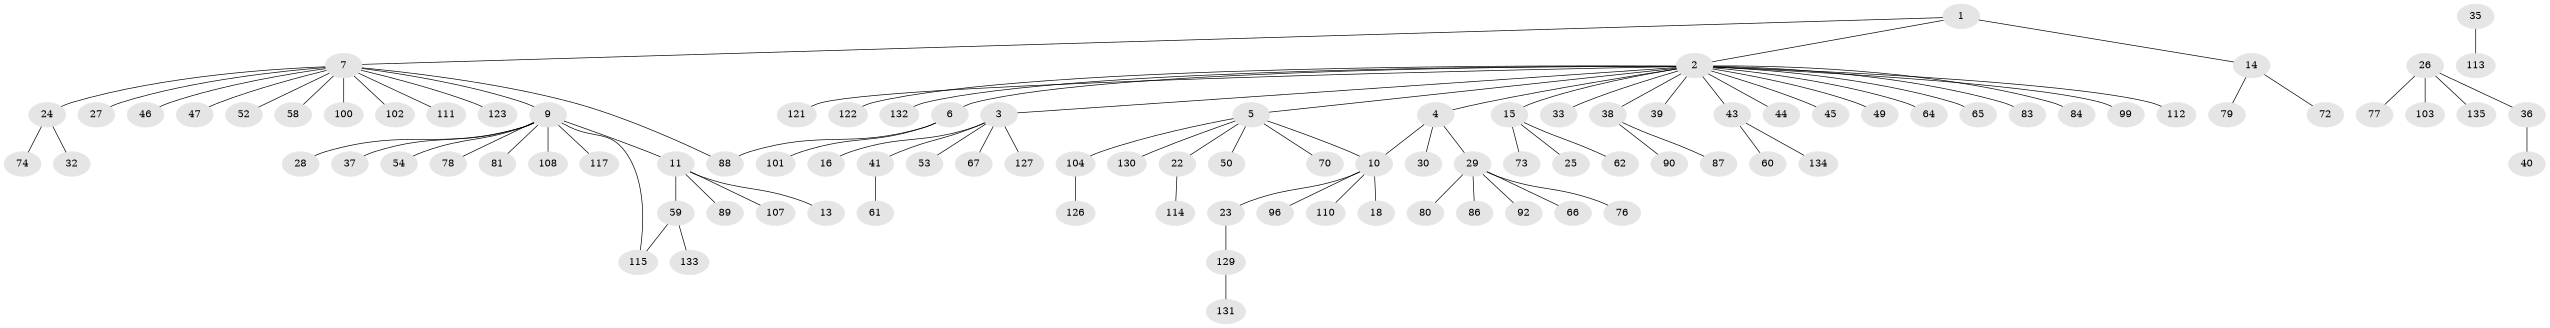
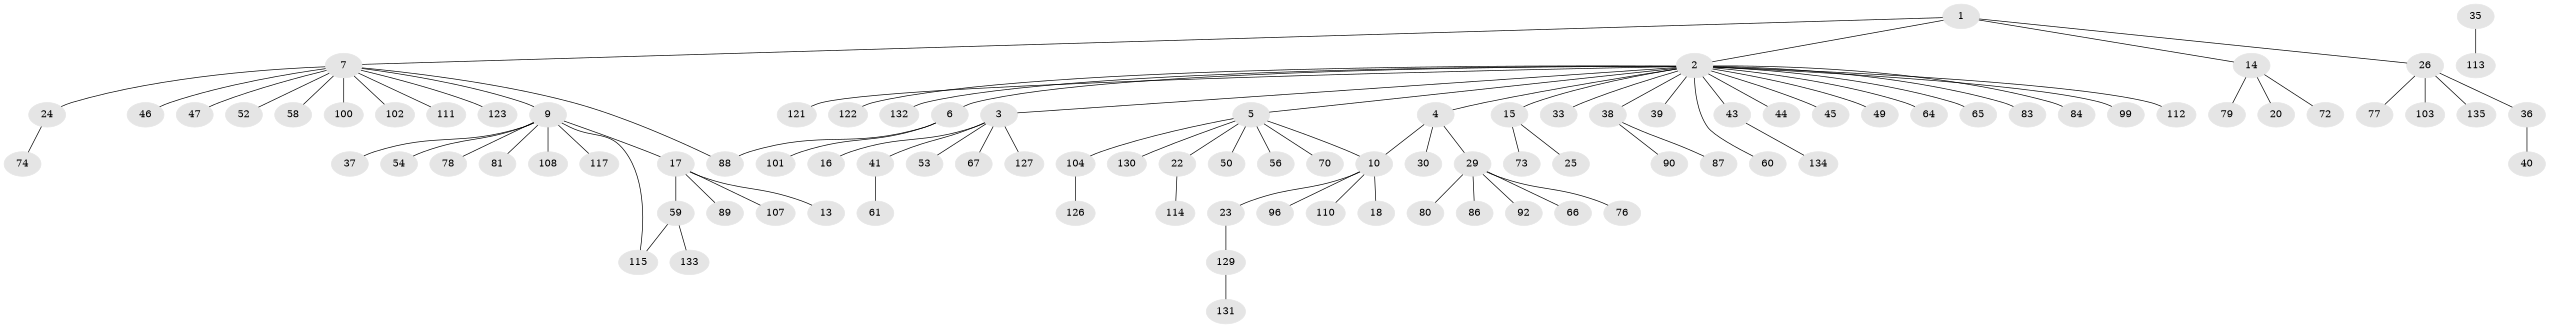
edge "1" -- "26": added
node "27": removed
node "20": added
edge "43" -- "60": now "2" -- "60"
node "32": removed
node "28": removed
node "11": label "11" -> "17"
node "56": added
node "62": removed
